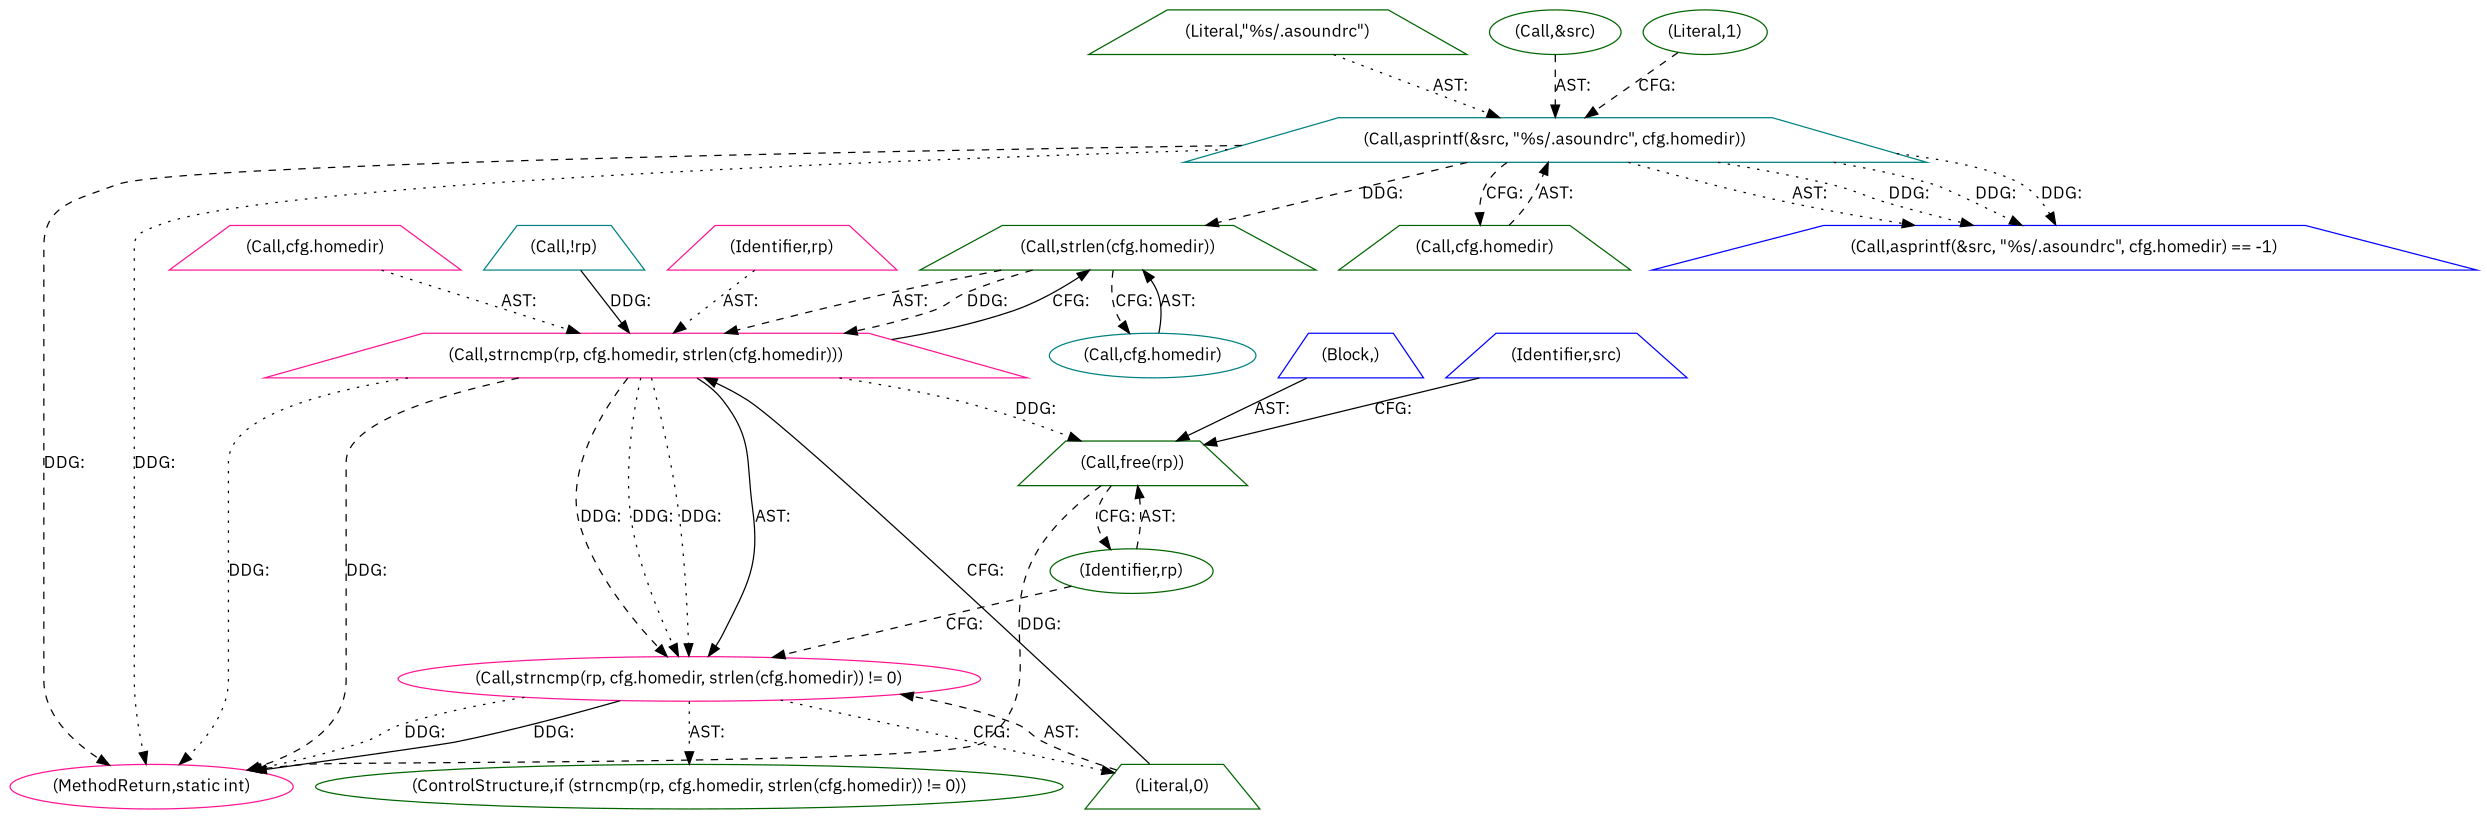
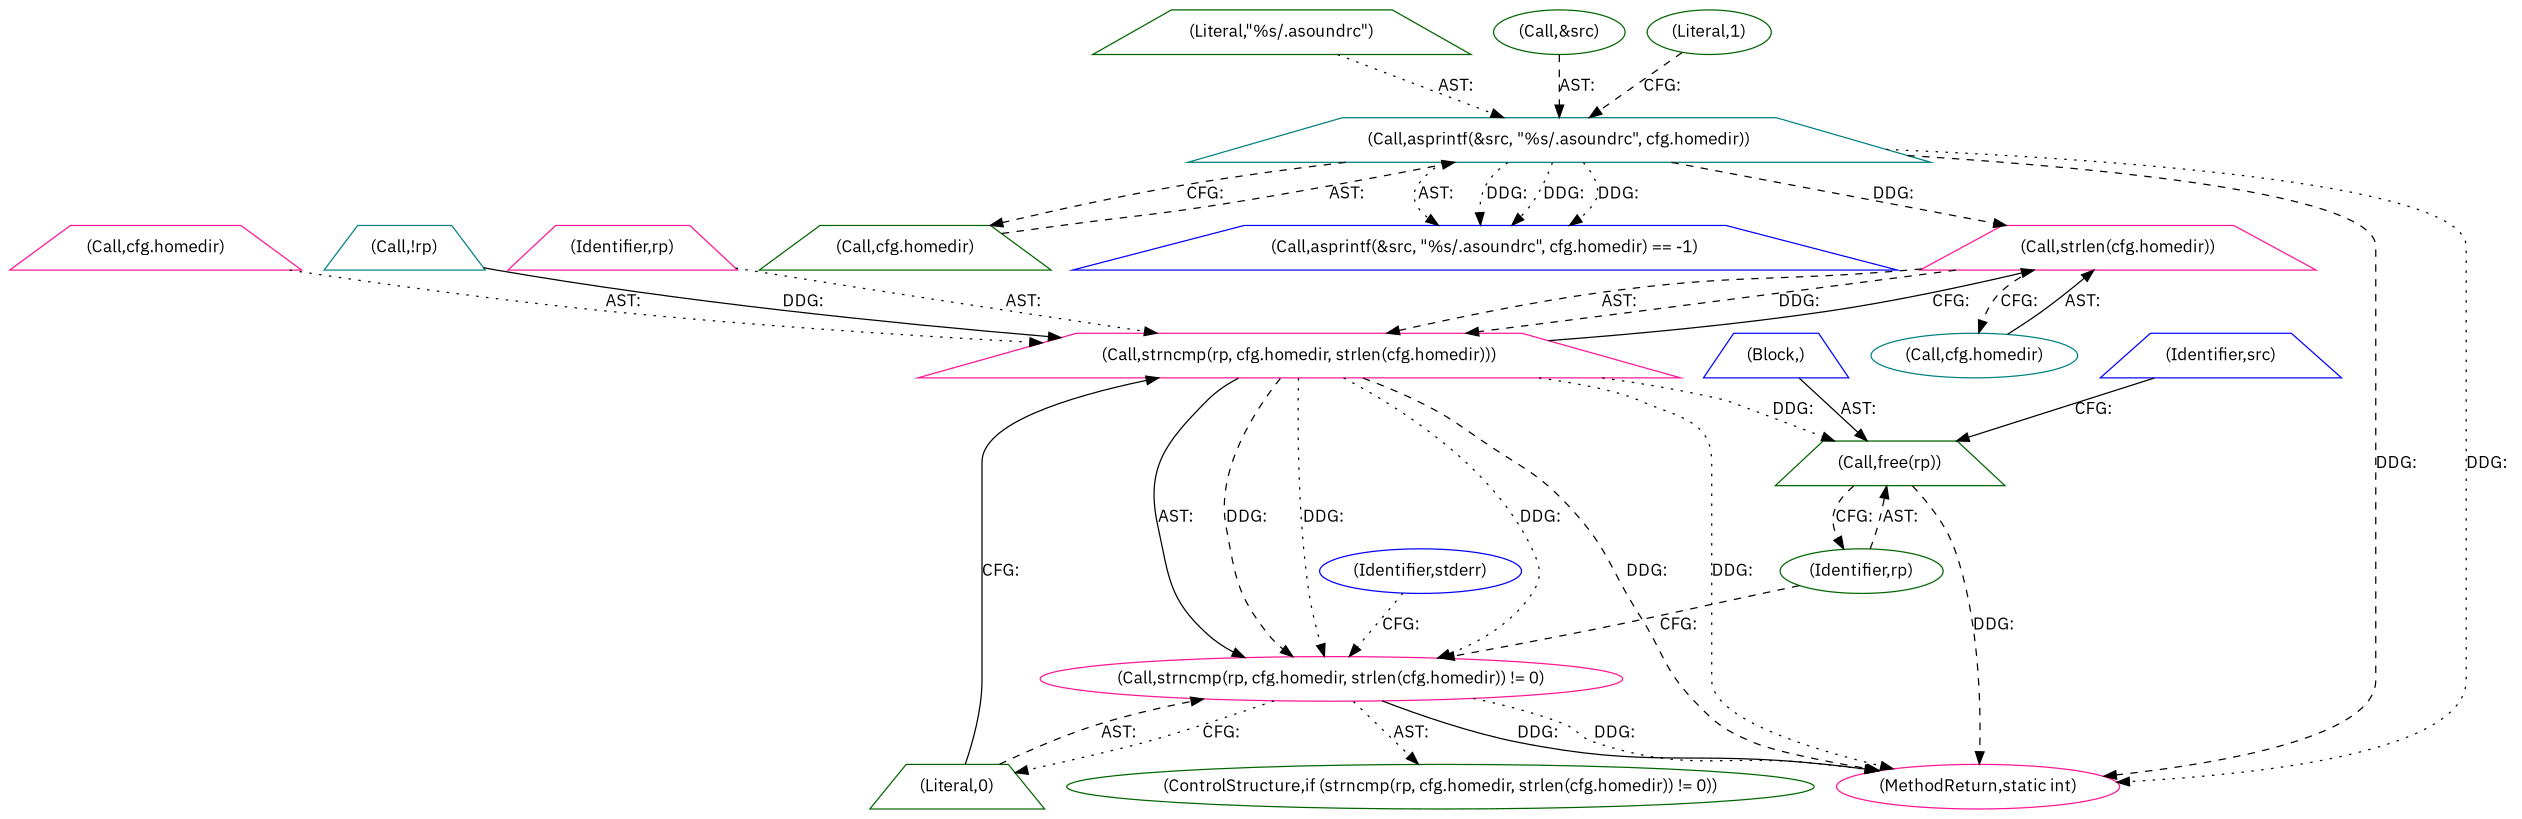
node "(Call,strlen(cfg.homedir))": color darkgreen -> deeppink
node "(Identifier,stderr)": added
